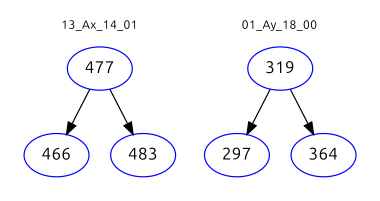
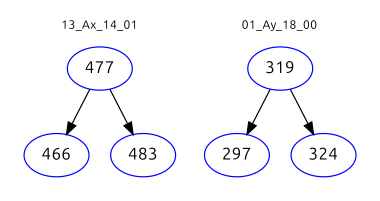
node "364": label "364" -> "324"
